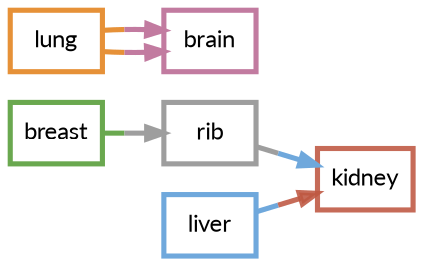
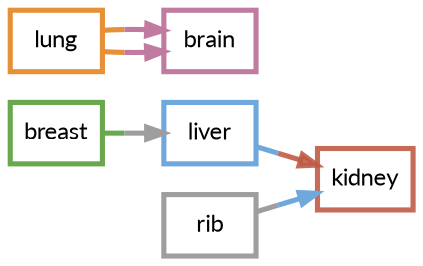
edge "breast" -> "rib": now "breast" -> "liver"
